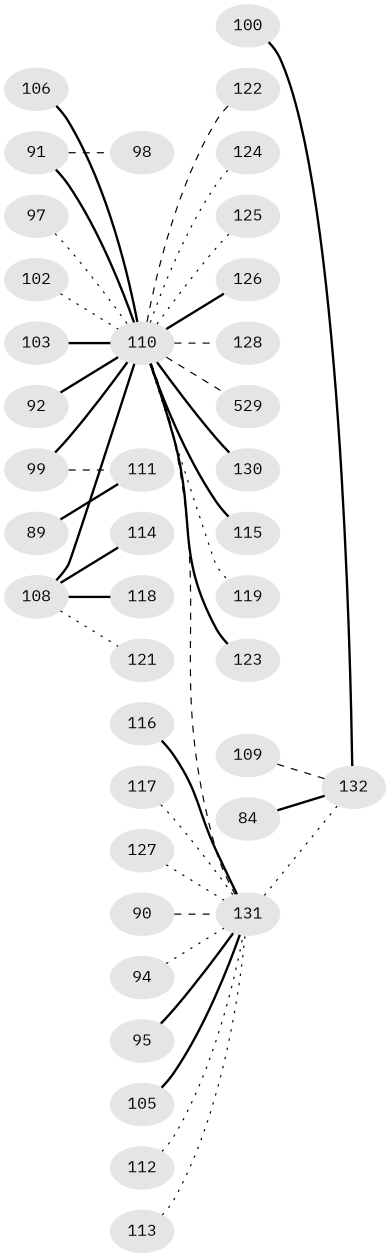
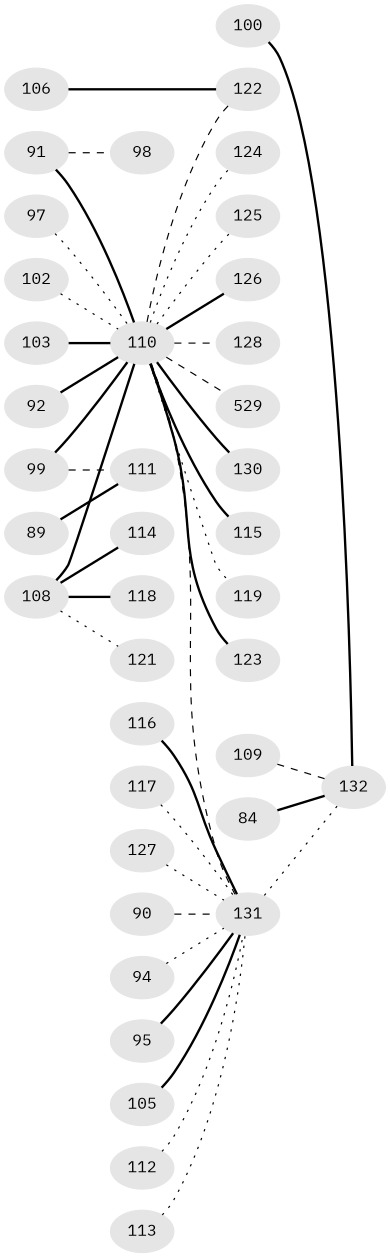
edge "106" -- "110": now "106" -- "122"
